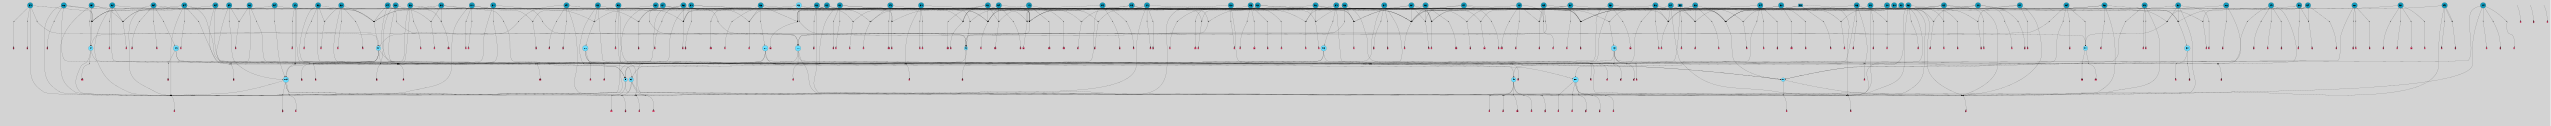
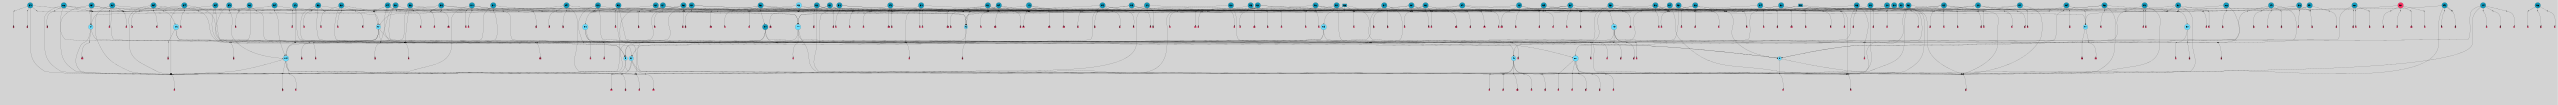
node "T362": shape circle -> box
node "T350": shape box -> circle
node "T322": fillcolor #1199bb -> #ff3366
node "T388": added
node "T217": fillcolor #66ddff -> #1199bb
